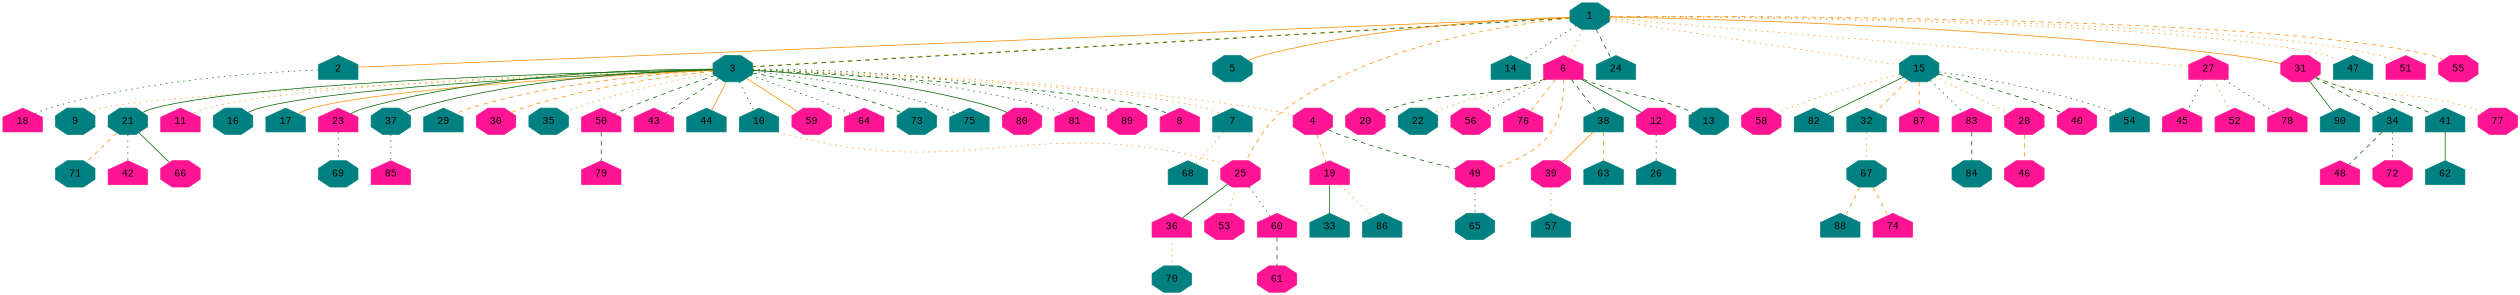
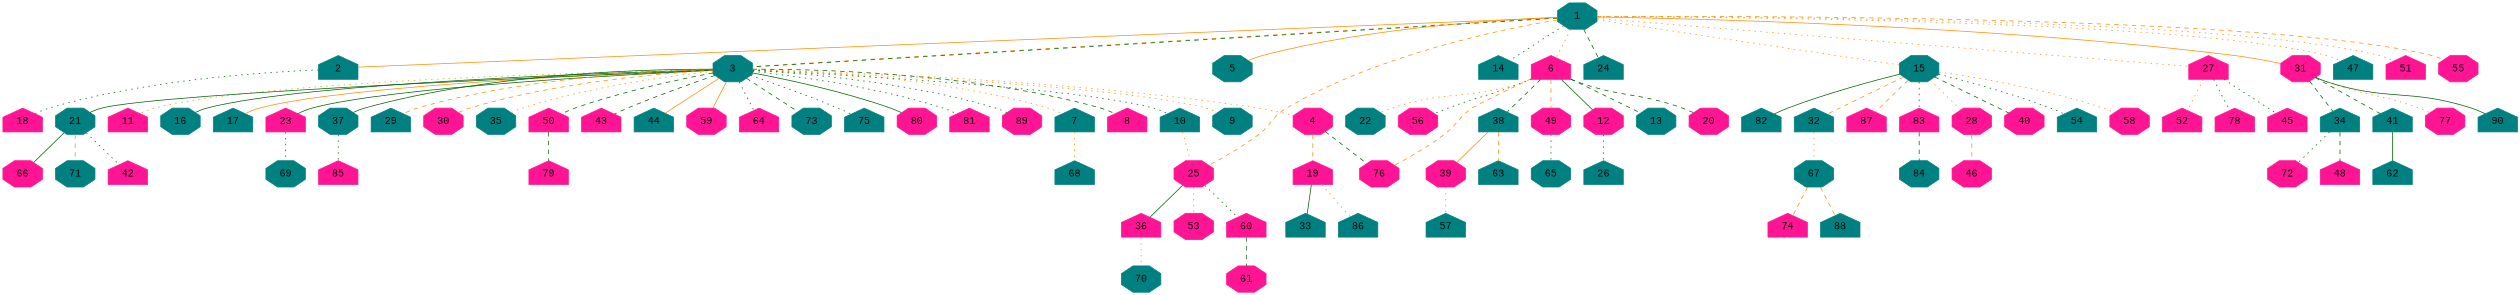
node "76": shape house -> octagon
edge "4" -- "49": now "4" -- "76"
